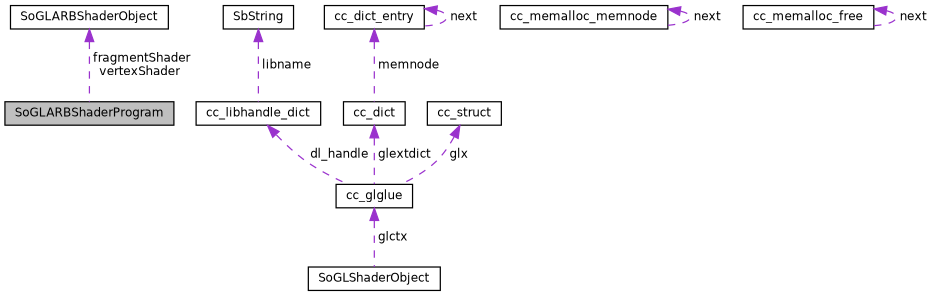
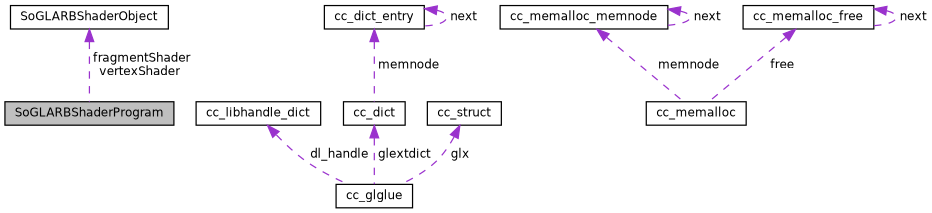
node "SbString": removed
node "cc_memalloc": added
node "SoGLShaderObject": removed
